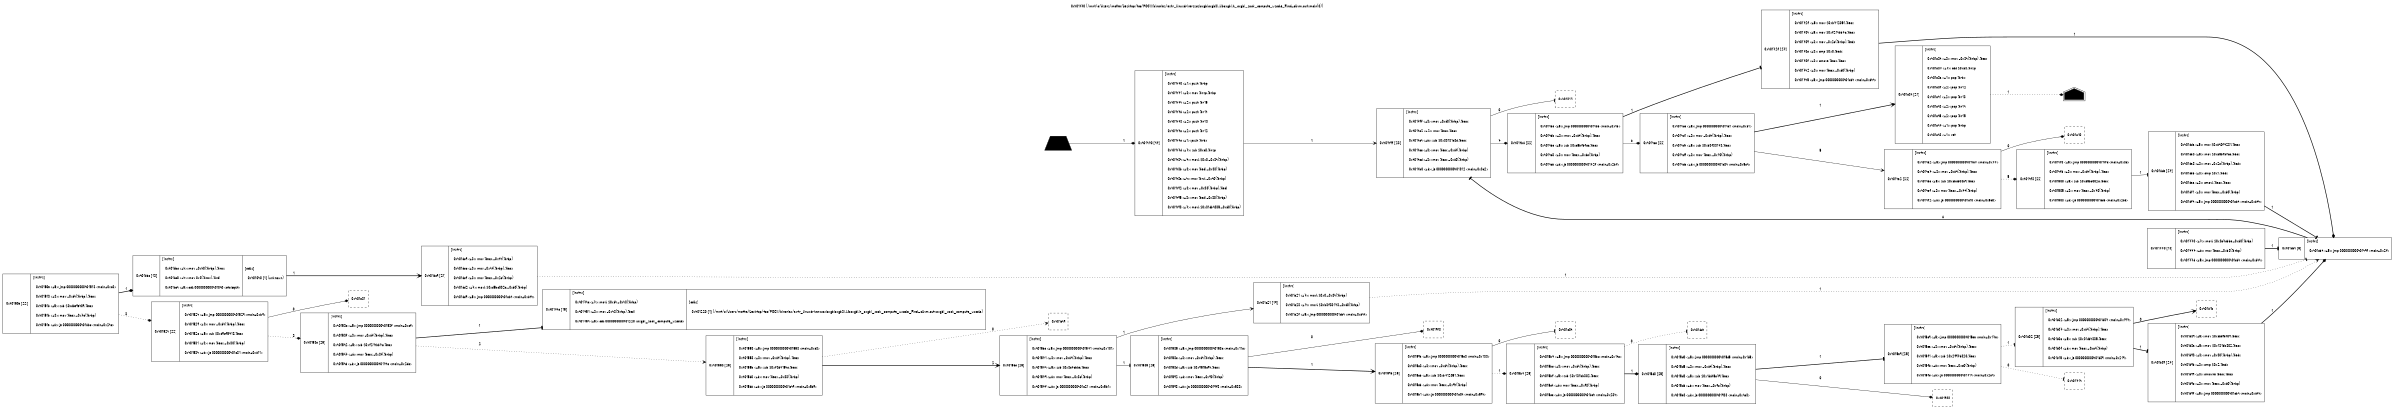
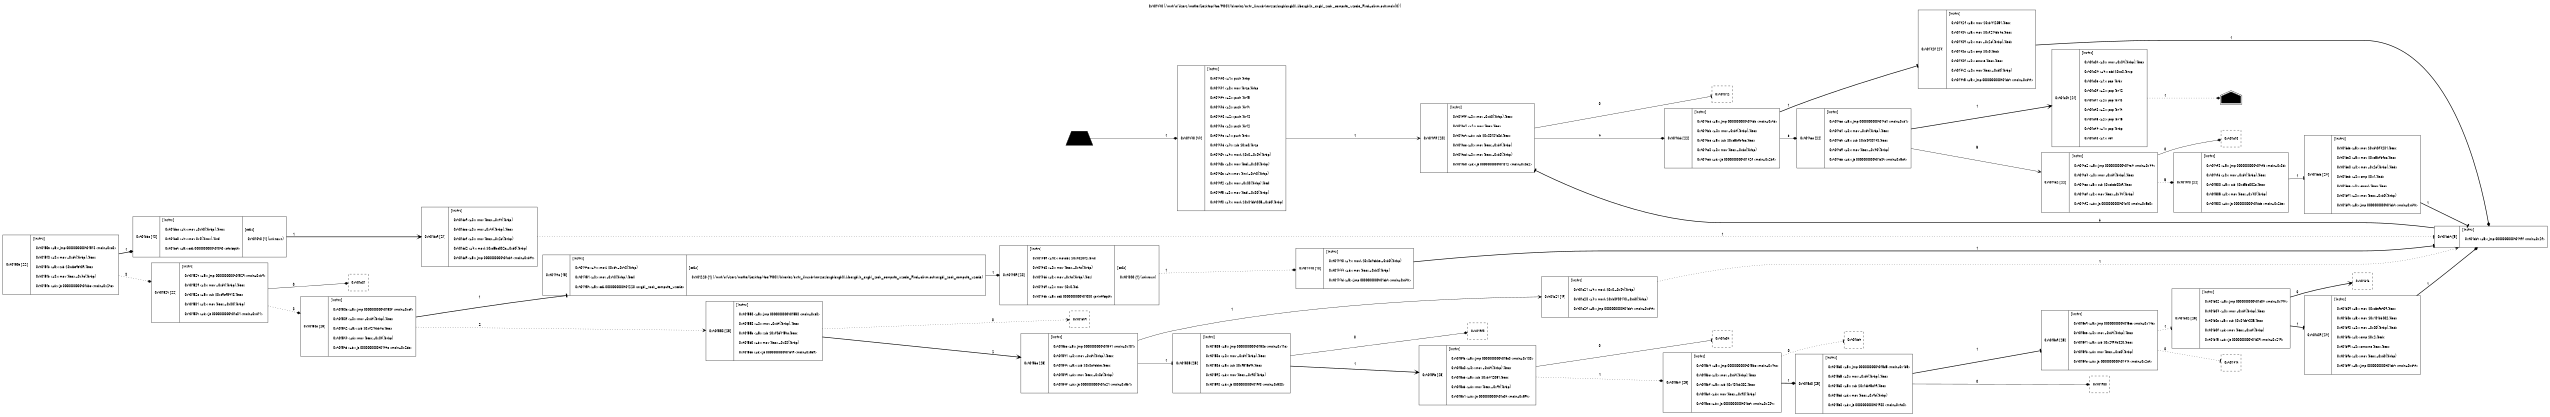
node "0x401759 [23]": added
